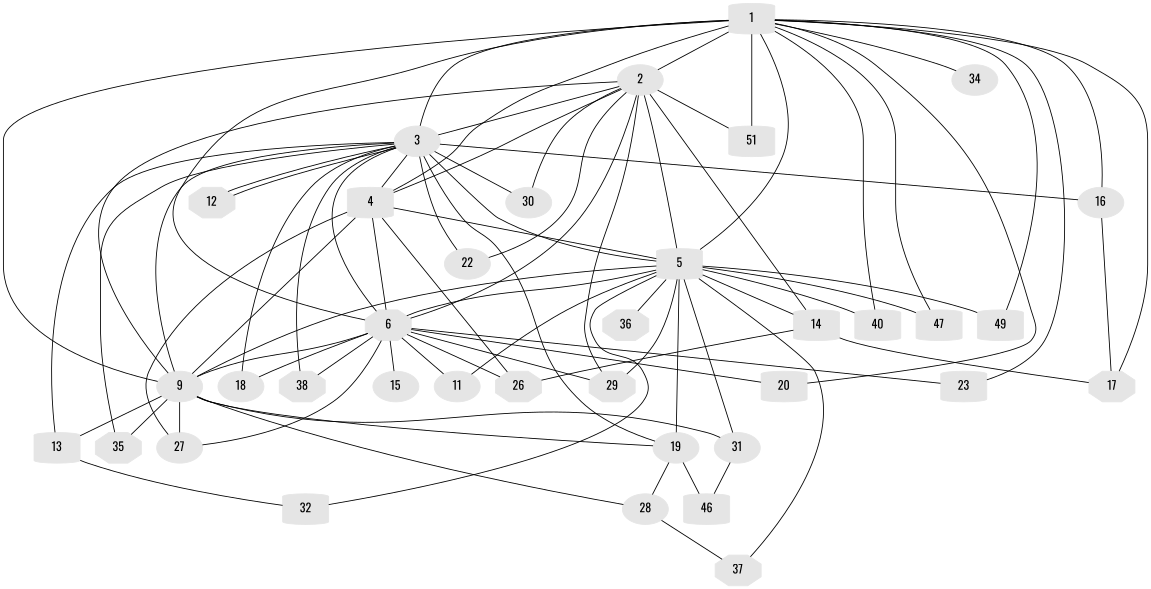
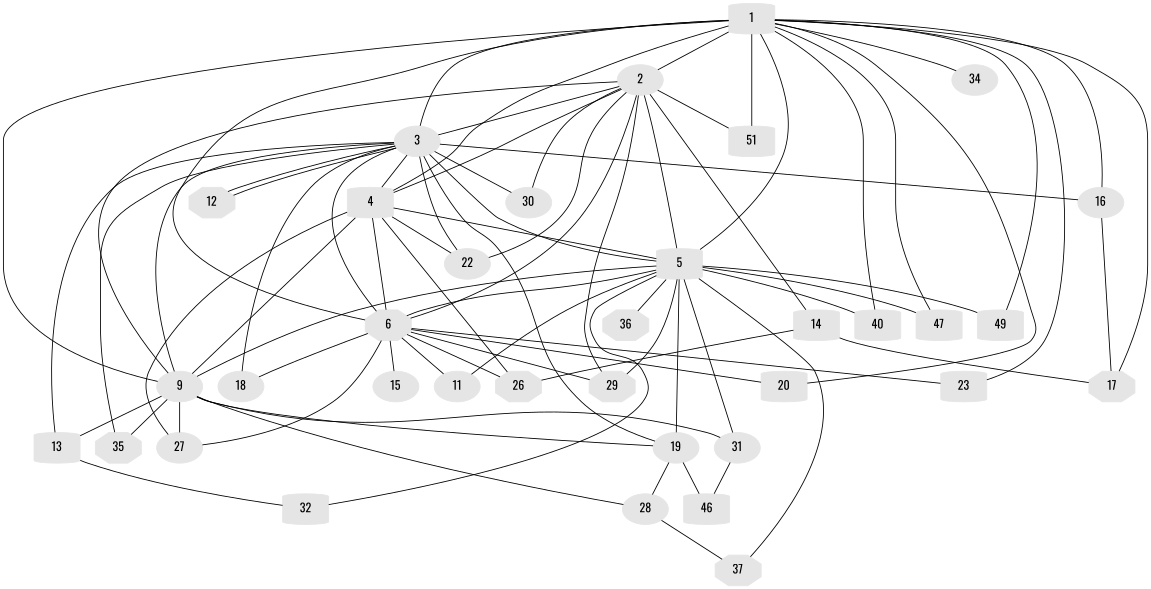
edge "4" -- "22": added
edge "5" -- "14": removed
edge "6" -- "9": removed
node "38": removed
